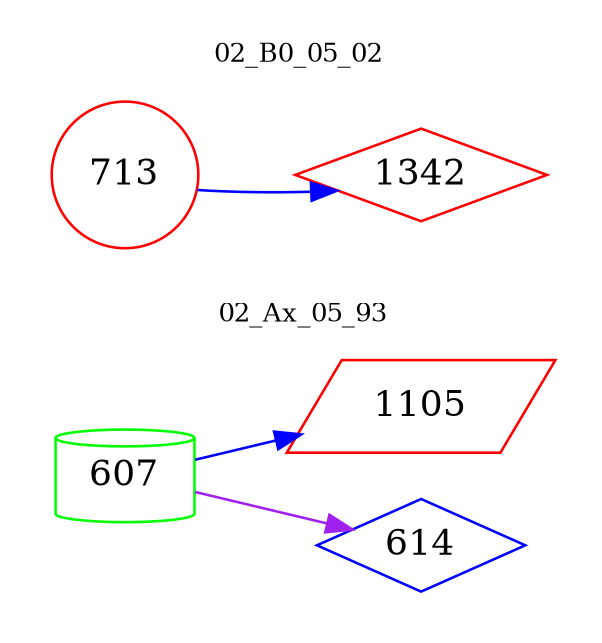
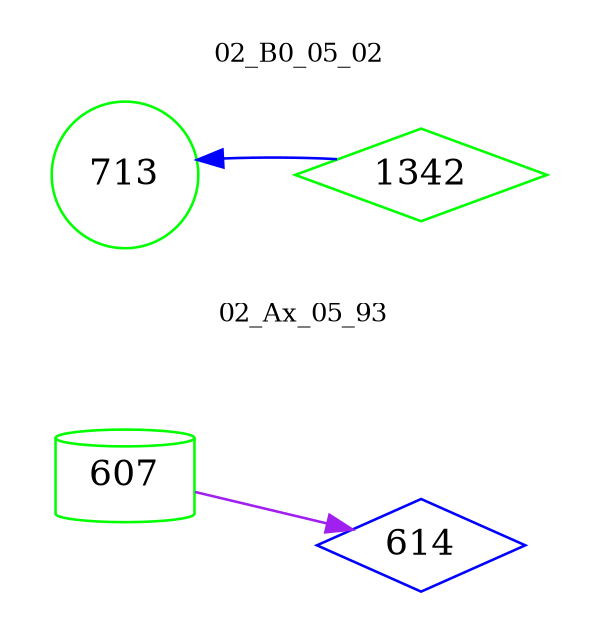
node "713": color red -> green
node "1342": color red -> green
edge "713" -> "1342": reversed
node "1105": removed
